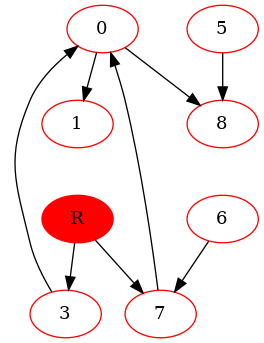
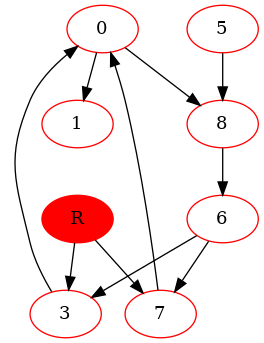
edge "8" -> "6": added
edge "6" -> "3": added
